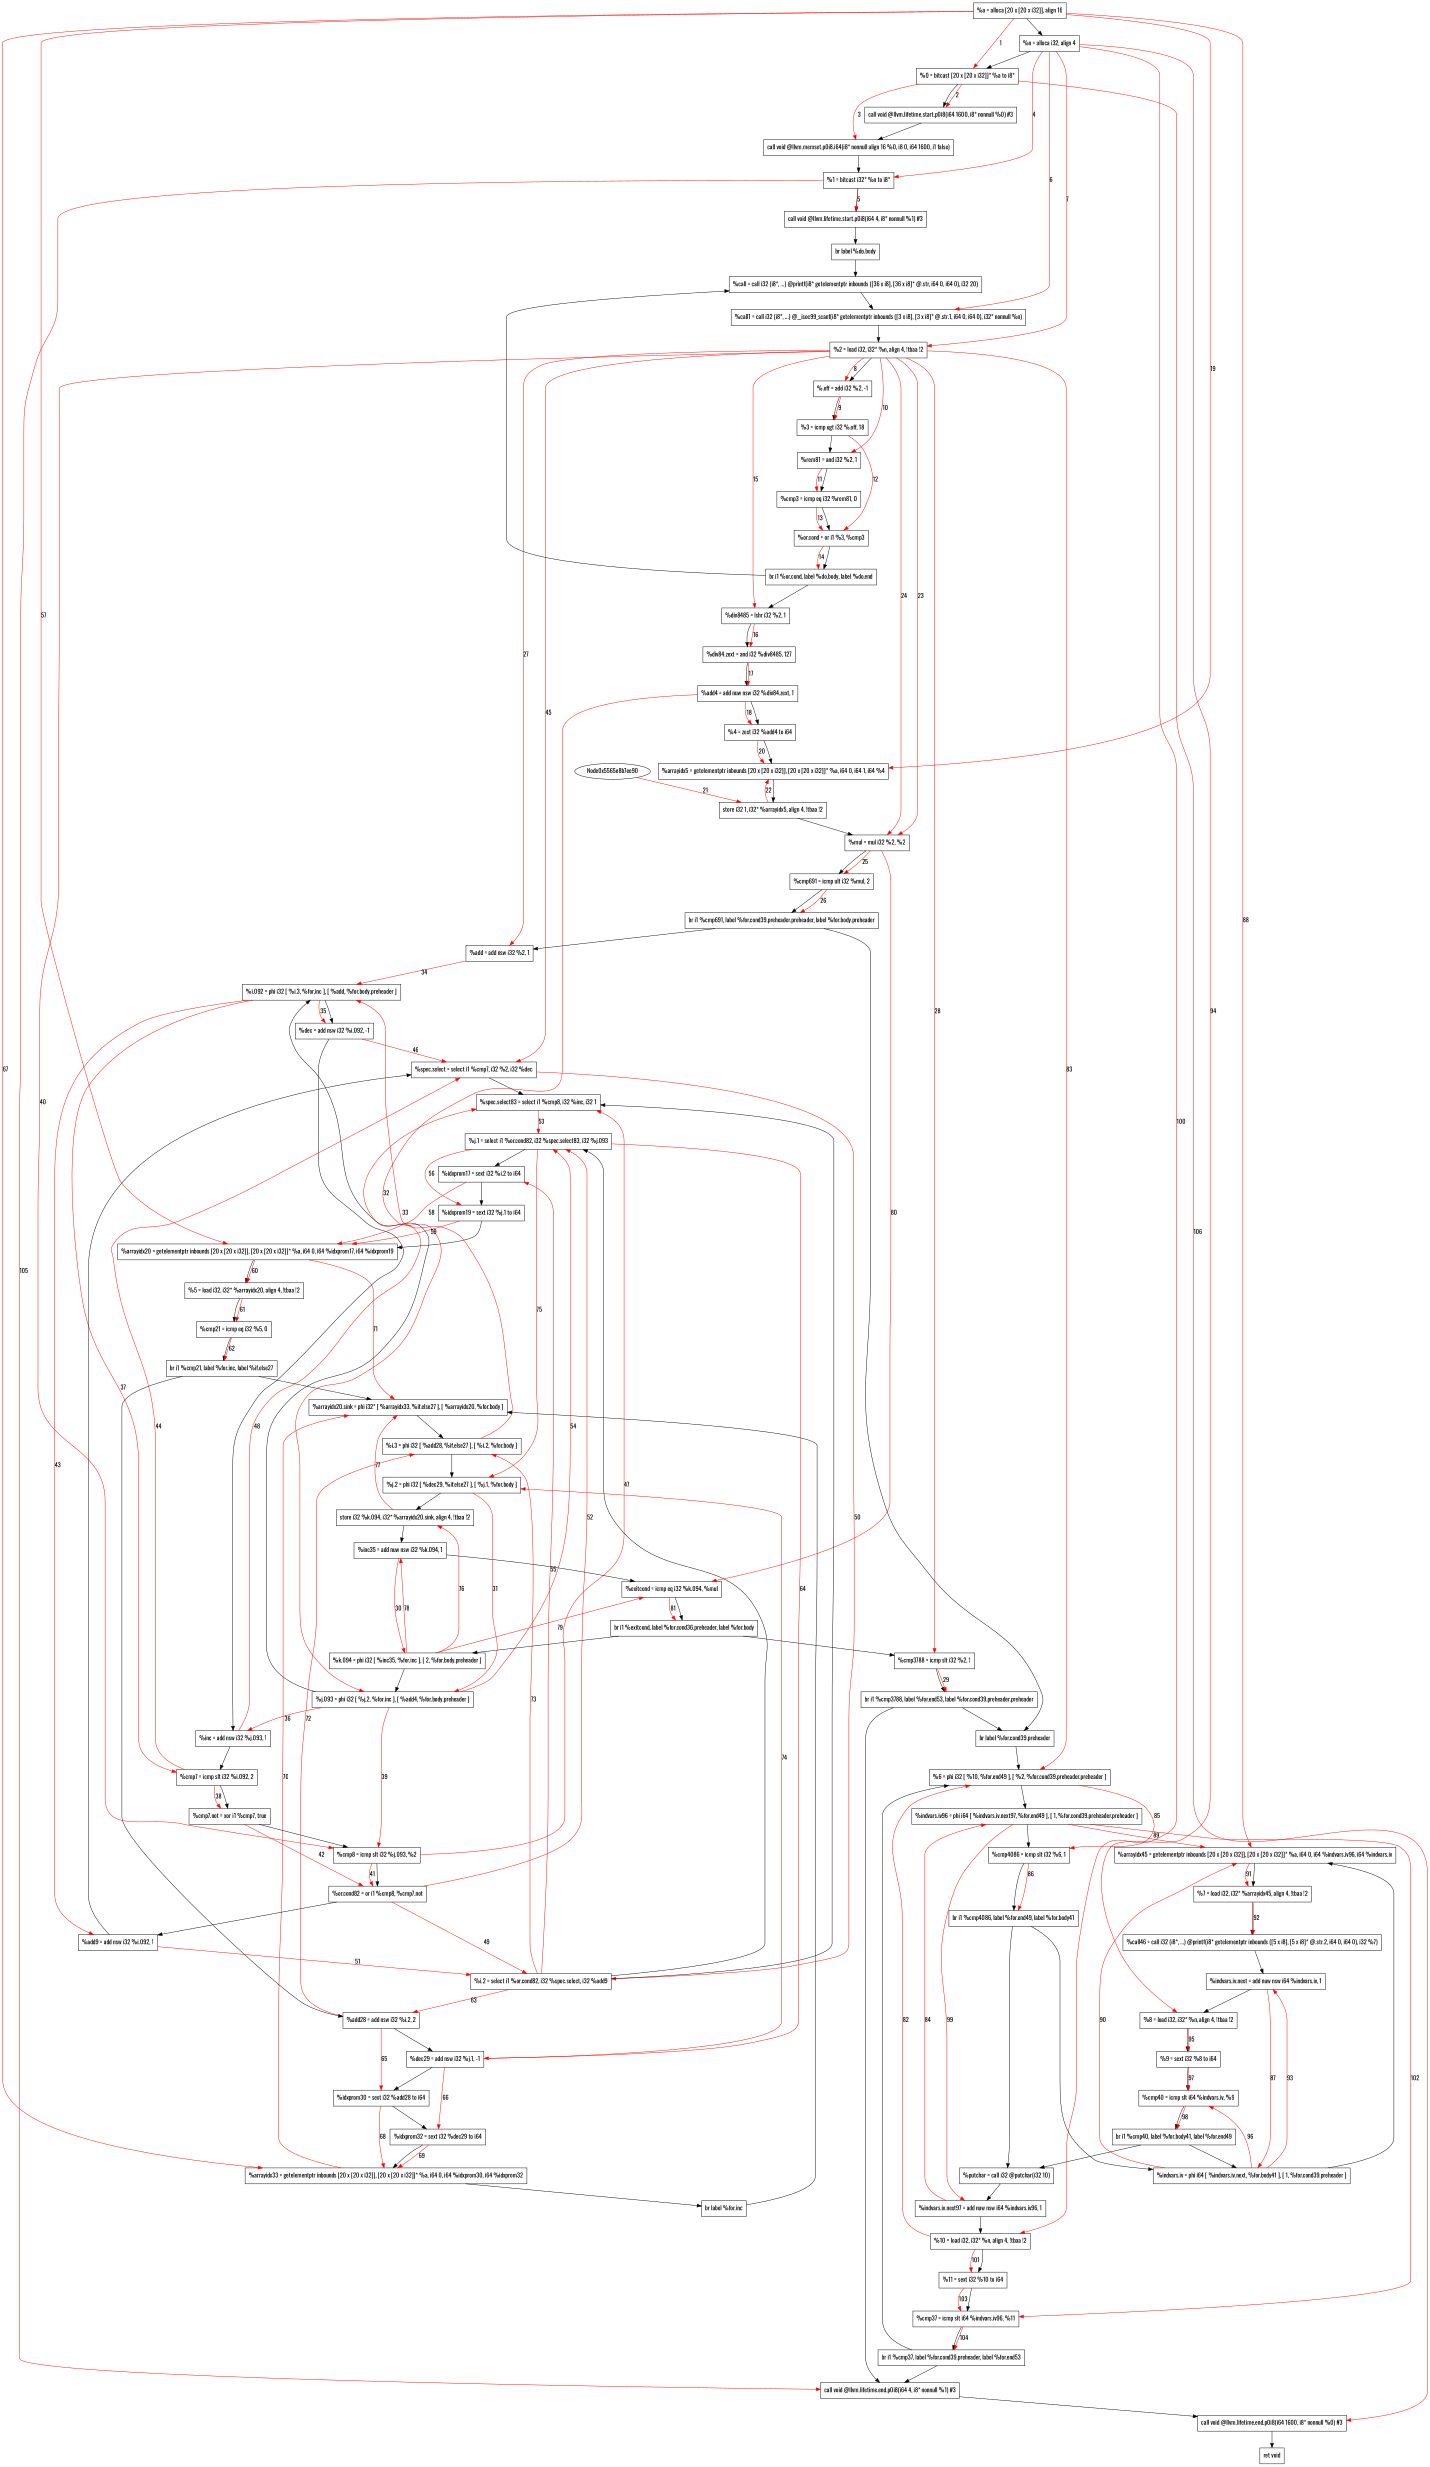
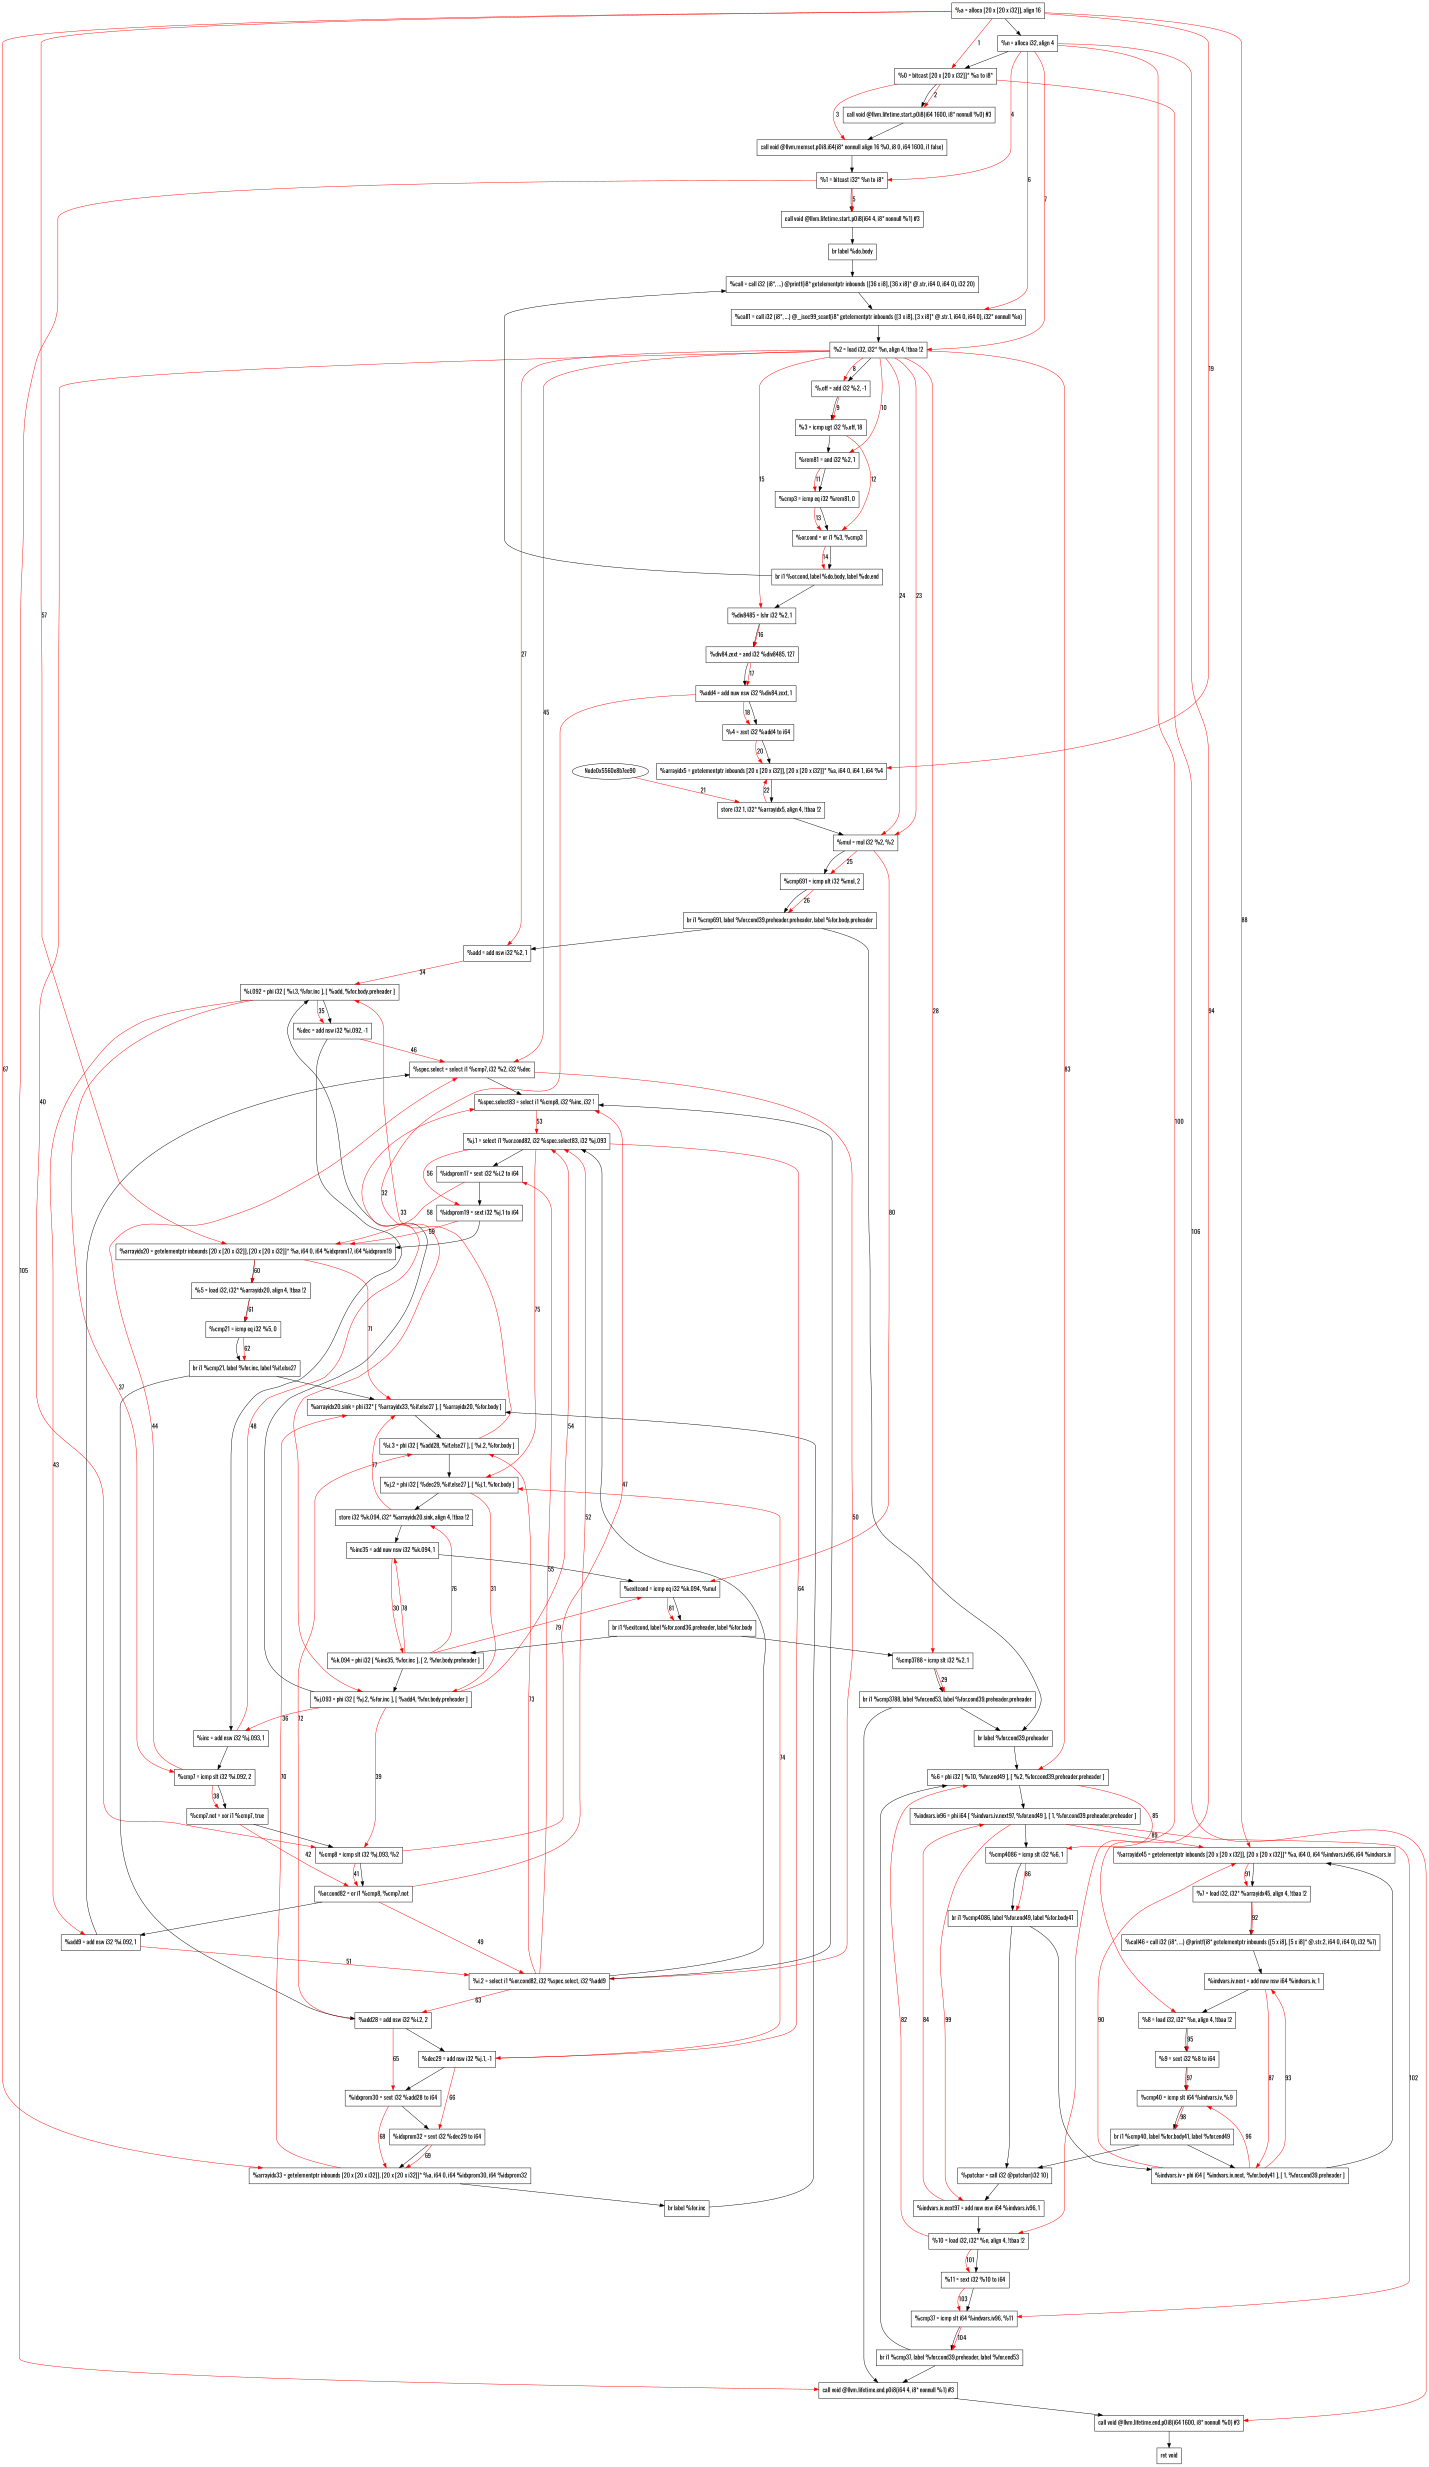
node "Node0x5565e8b7ee90": label "Node0x5565e8b7ee90" -> "Node0x5560e8b7ee90"
